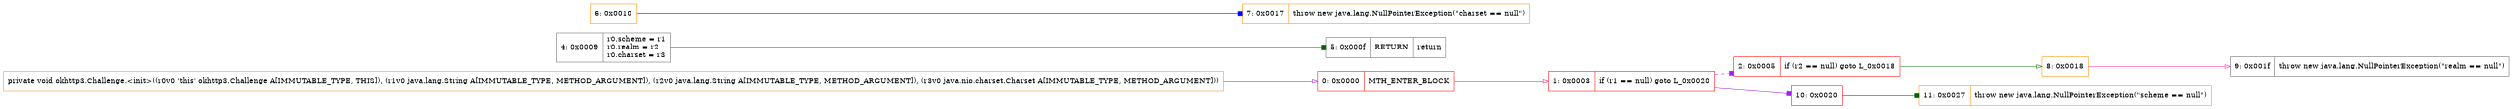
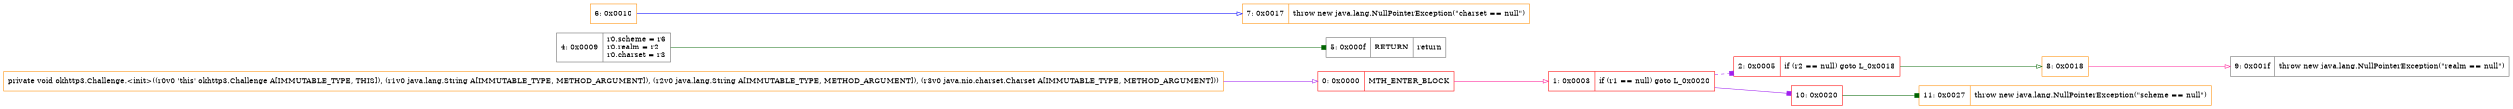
edge "6: 0x0010" -> "7: 0x0017": arrowhead box -> onormal
node "4: 0x0009": text "r0.scheme = r1" -> "r0.scheme = r6"
